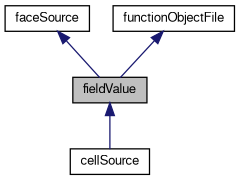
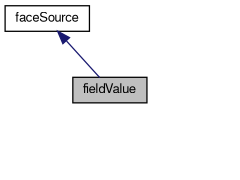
node "functionObjectFile": removed
node "cellSource": removed
